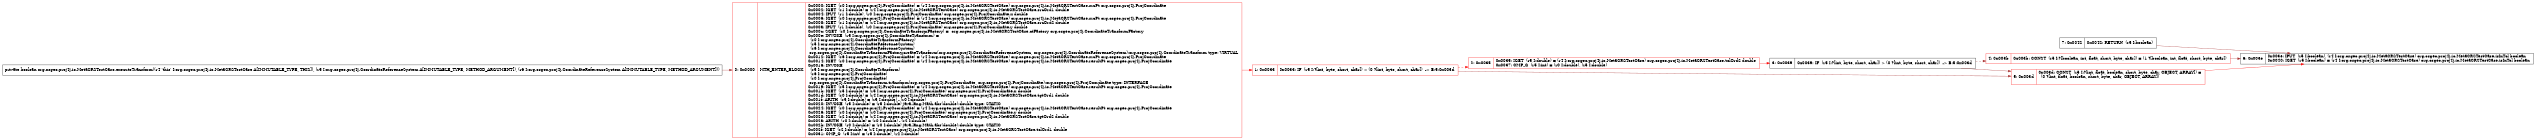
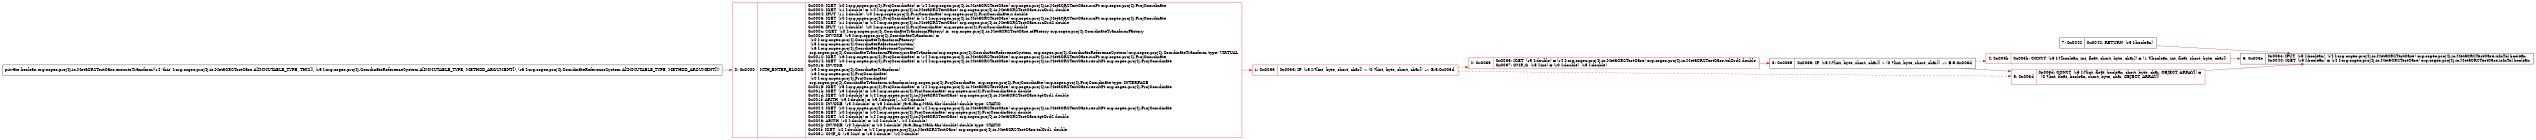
edge "1: 0x0033" -> "5: 0x003d": style solid -> dashed
